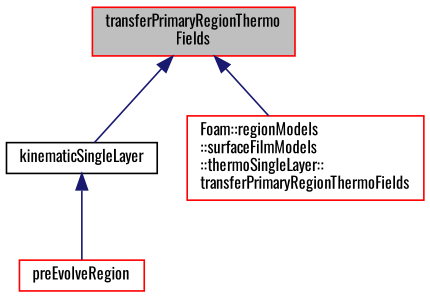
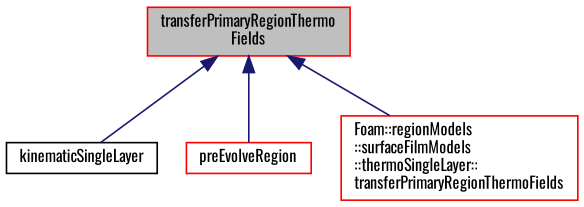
edge "preEvolveRegion" -> "kinematicSingleLayer": now "preEvolveRegion" -> "transferPrimaryRegionThermo Fields"
